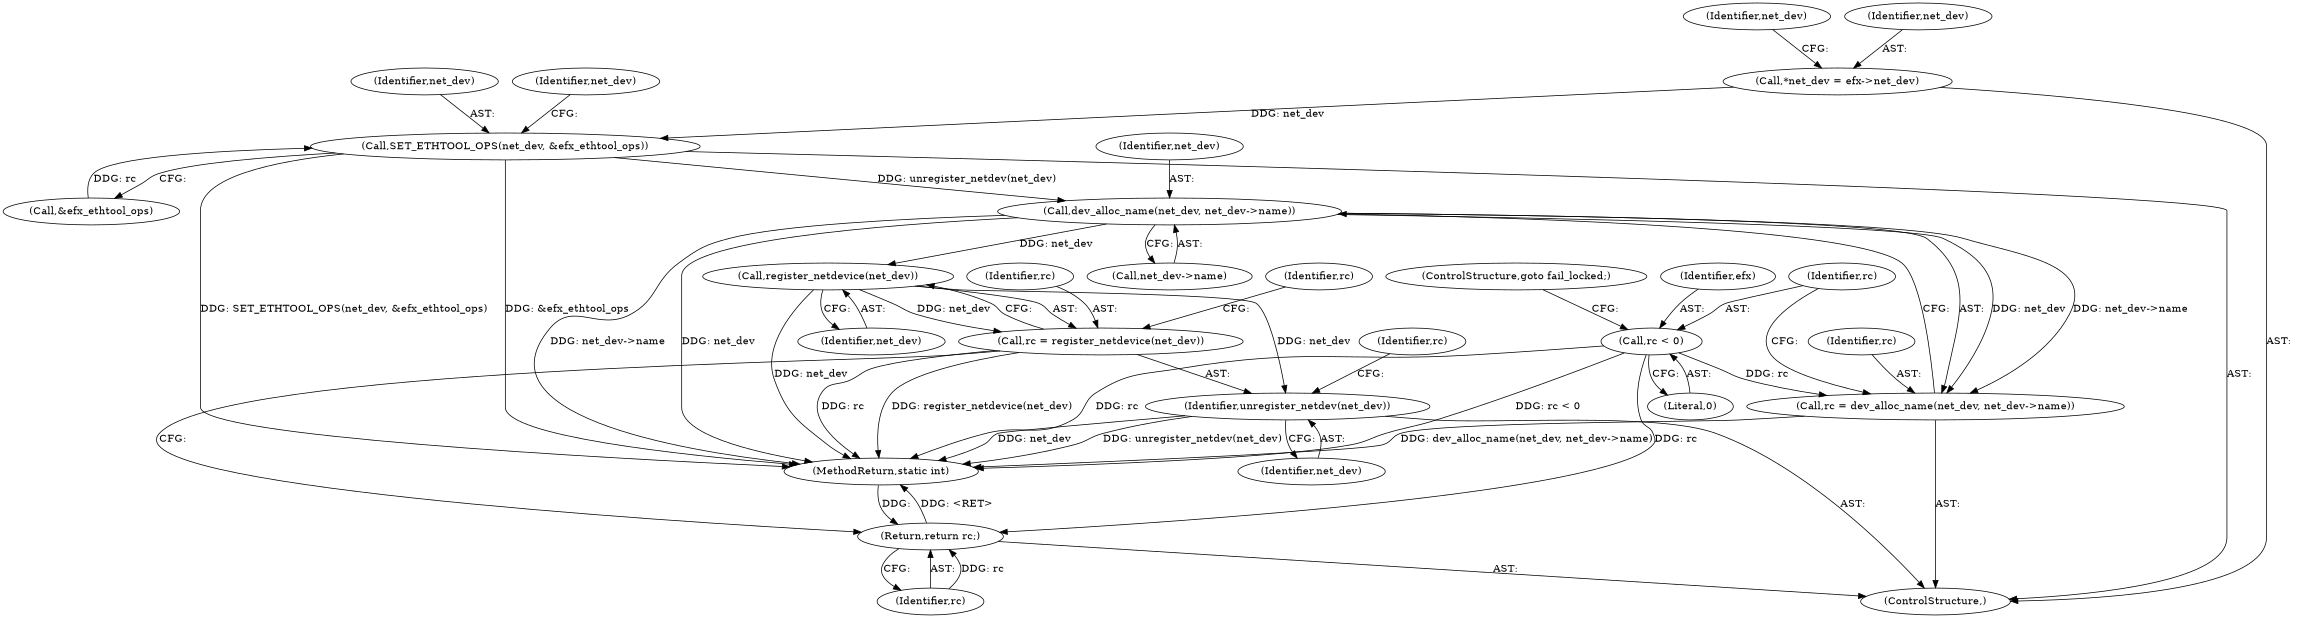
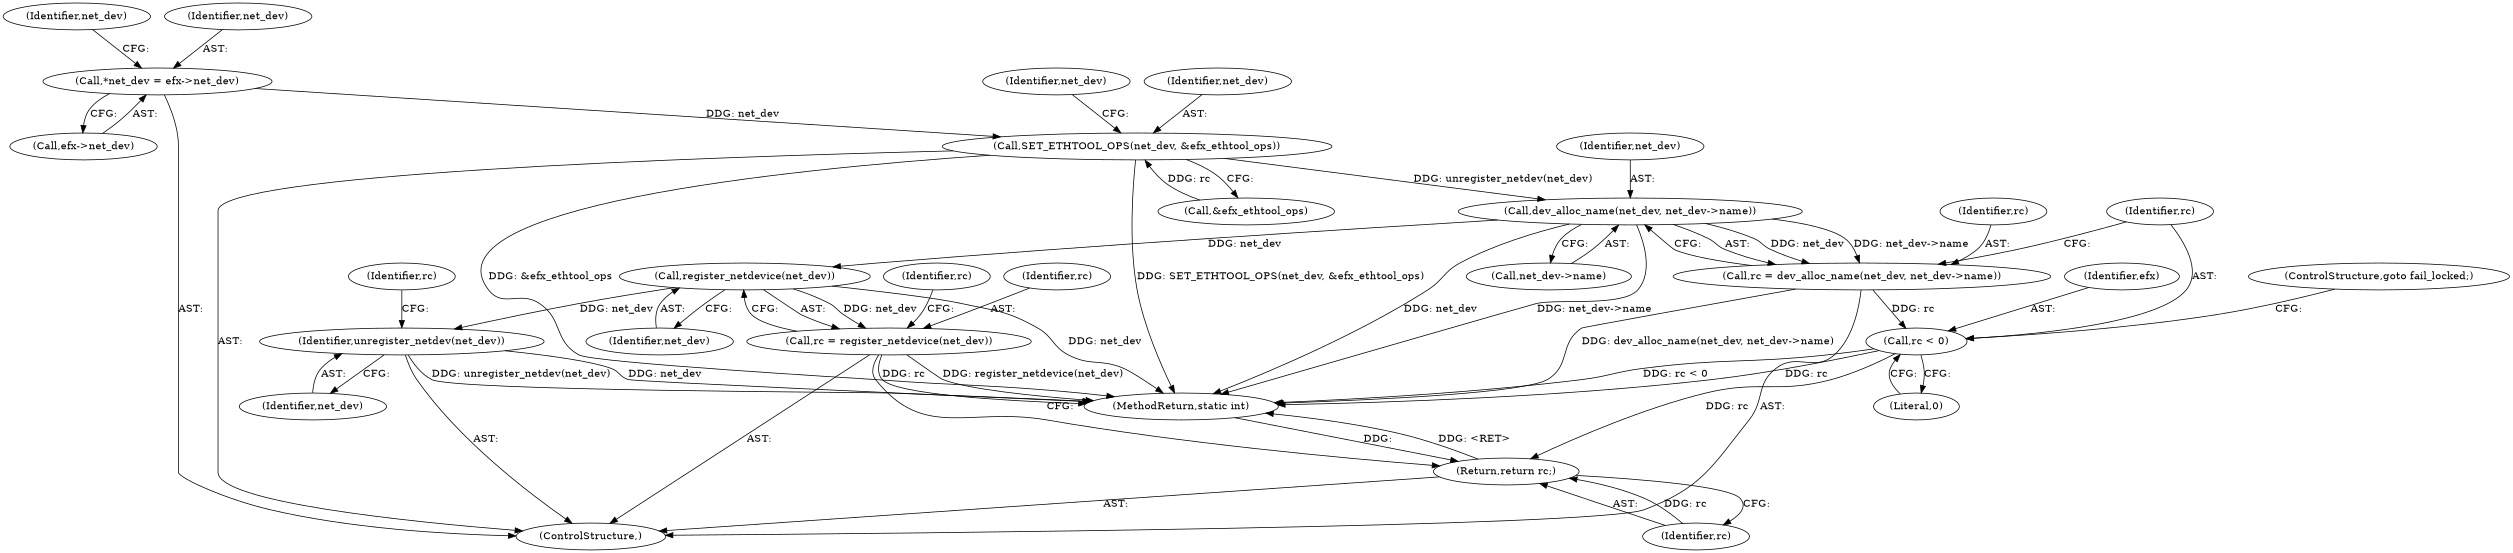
node "(Call,efx->net_dev)": added
edge "(Call,rc = register_netdevice(net_dev))" -> "(Identifier,unregister_netdev(net_dev))": now "(Call,rc = register_netdevice(net_dev))" -> "(ControlStructure,)"
edge "(Literal,0)" -> "(Call,rc < 0)": label "AST: " -> "CFG: "
edge "(Call,rc < 0)" -> "(Call,rc = dev_alloc_name(net_dev, net_dev->name))": reversed
